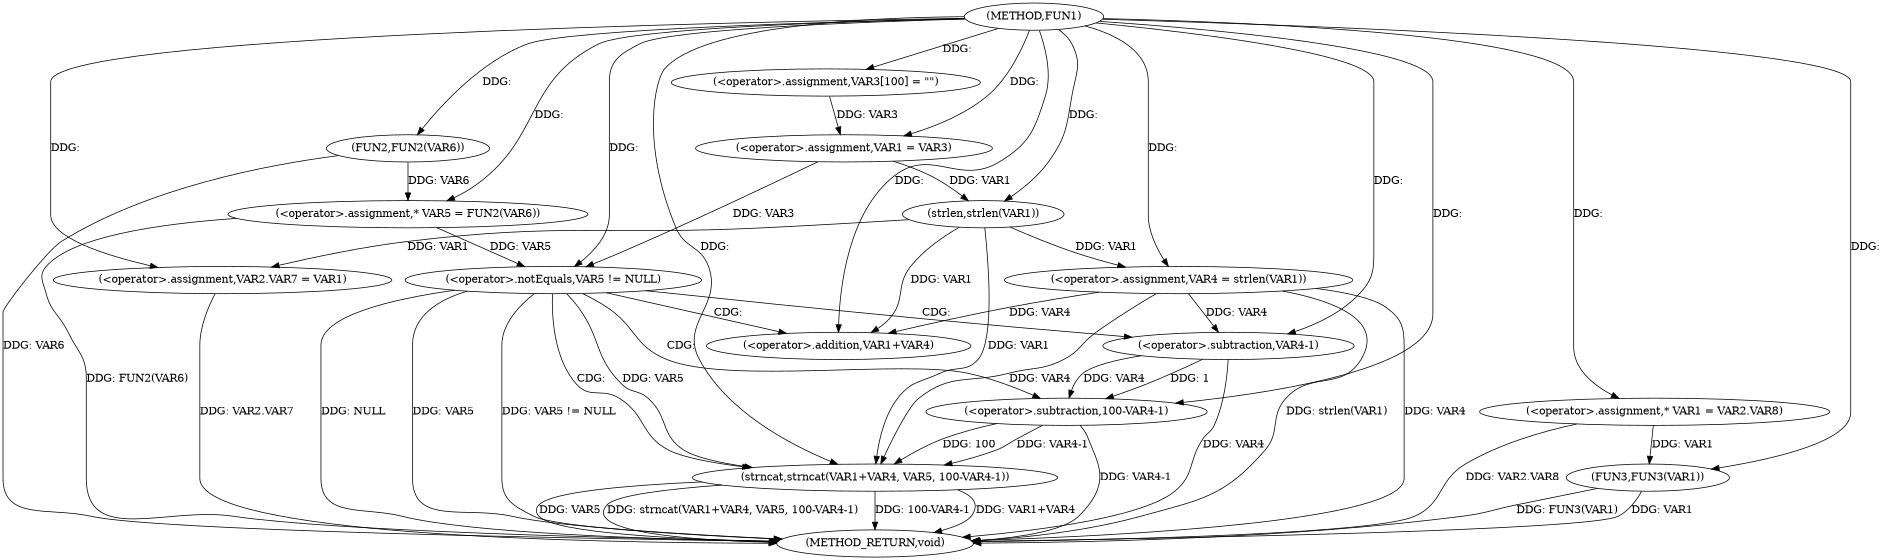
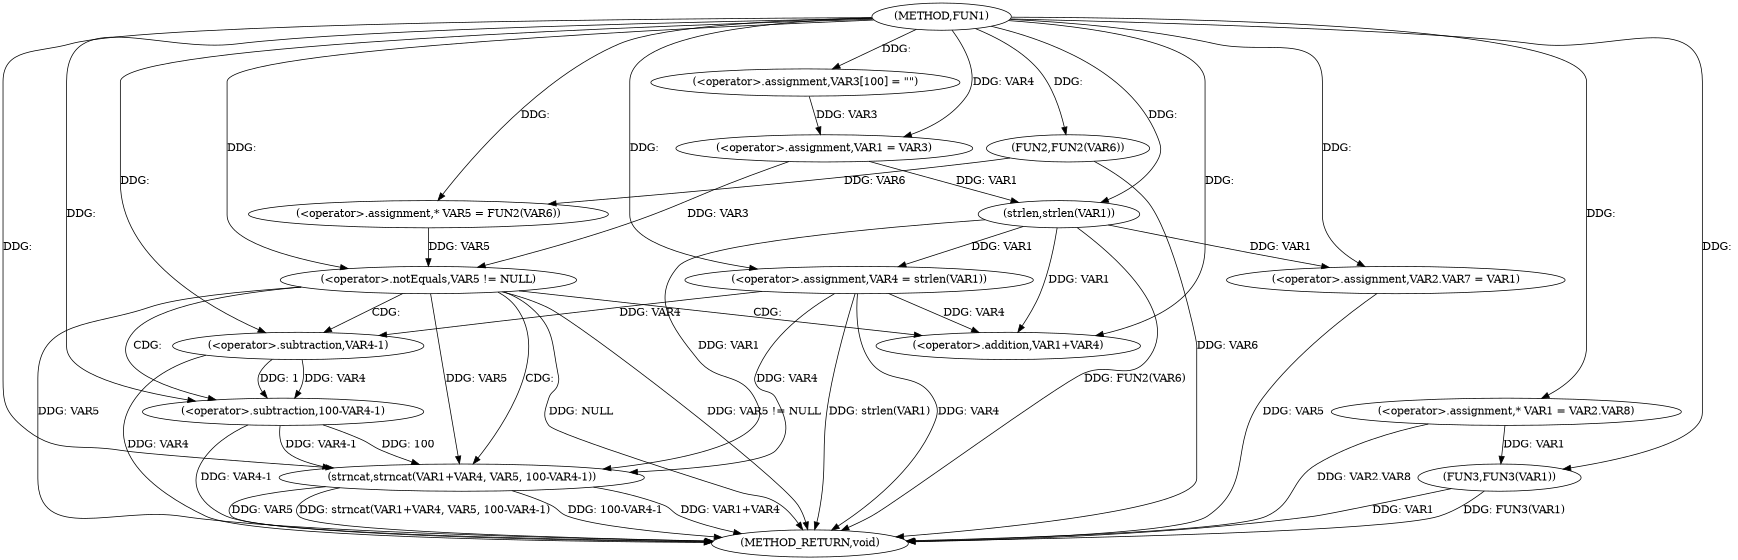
edge "(METHOD,FUN1)" -> "(<operator>.assignment,VAR1 = VAR3)": label "DDG: " -> "DDG: VAR4"
edge "(<operator>.assignment,VAR2.VAR7 = VAR1)" -> "(METHOD_RETURN,void)": label "DDG: VAR2.VAR7" -> "DDG: VAR5"
edge "(<operator>.assignment,* VAR5 = FUN2(VAR6))" -> "(METHOD_RETURN,void)": now "(strlen,strlen(VAR1))" -> "(METHOD_RETURN,void)"
